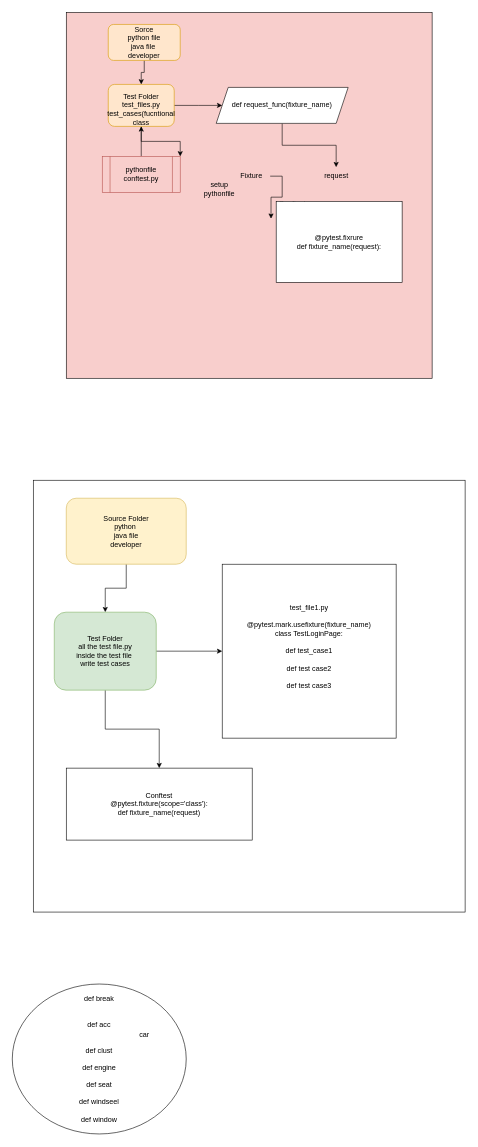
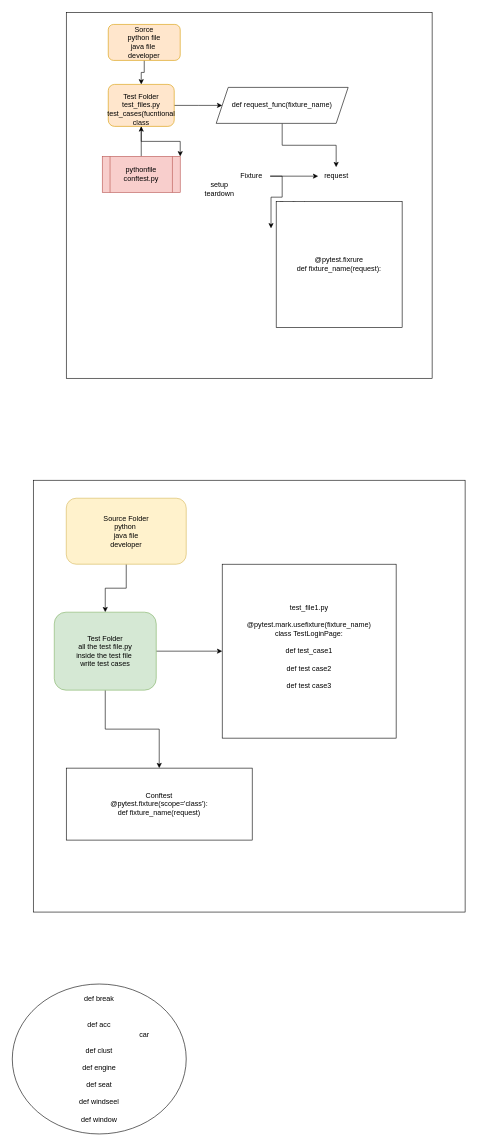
edge "Fixture" -> "request": added
node "setup pythonfile": label "setup pythonfile" -> "setup teardown"
node "Conftest.py": fillcolor #f8cecc -> #ffffff
node "@pytest.fixrure def fixture_name(request):": size 126x81 -> 126x126
